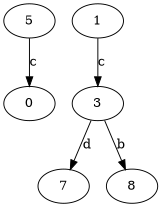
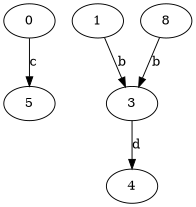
edge "5" -> "0": reversed
edge "1" -> "3": label "c" -> "b"
edge "3" -> "8": reversed
node "7": label "7" -> "4"
